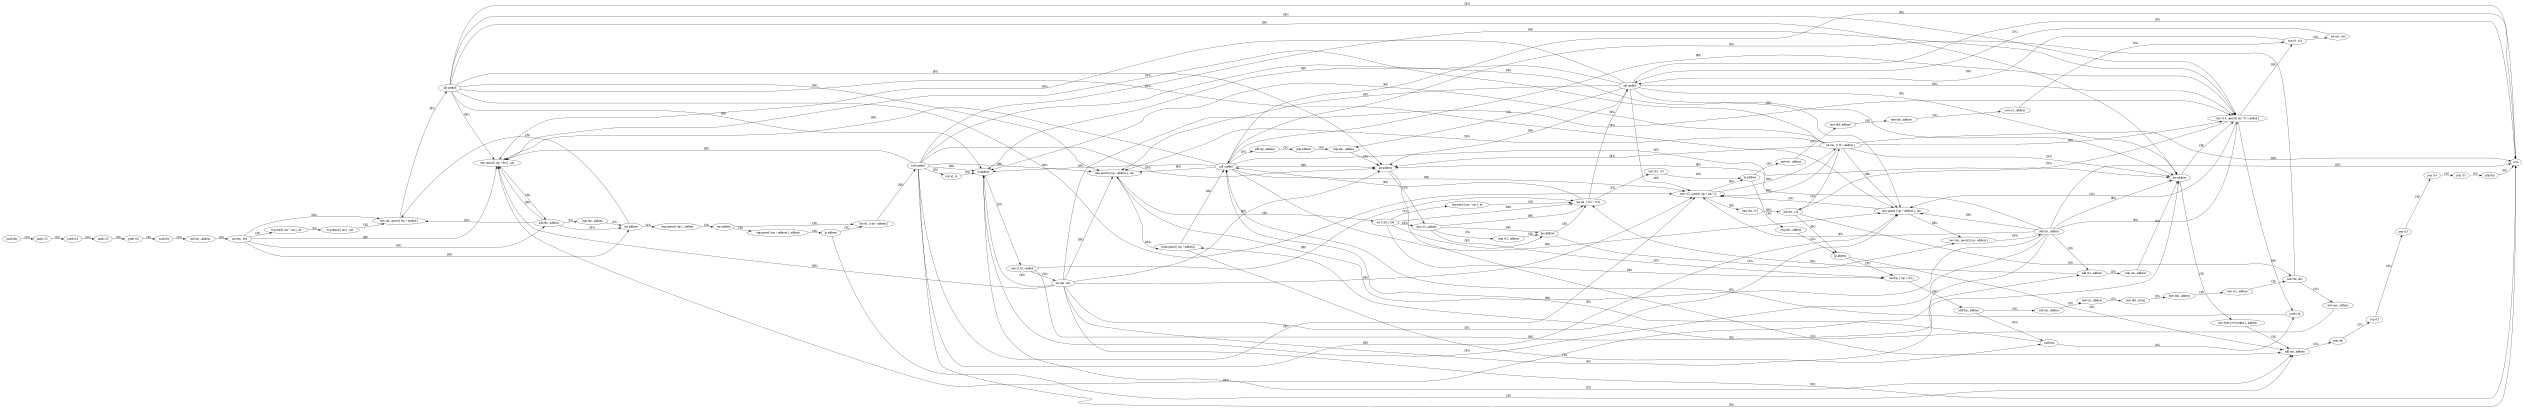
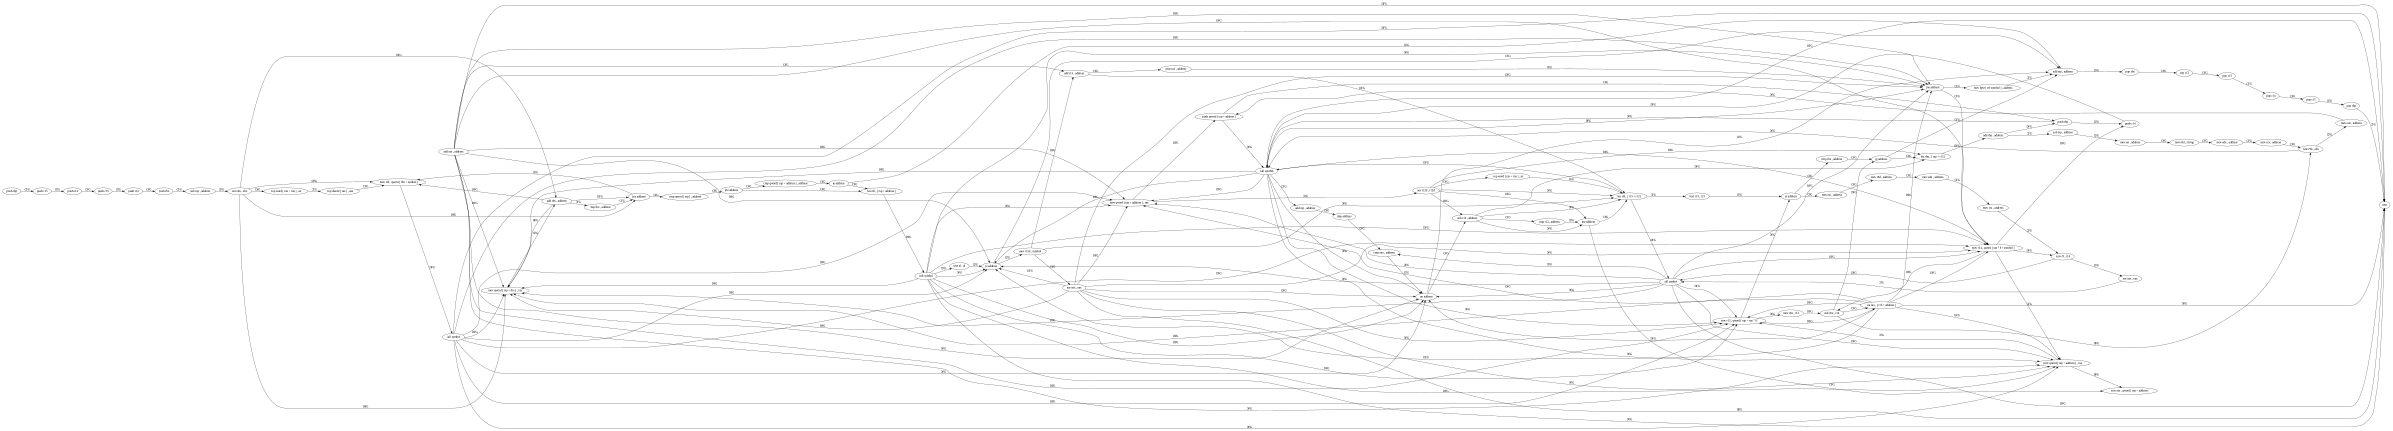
edge "mov rax , qword [ rsp + address ]" -> "add rax , address": removed, label "DFG"
